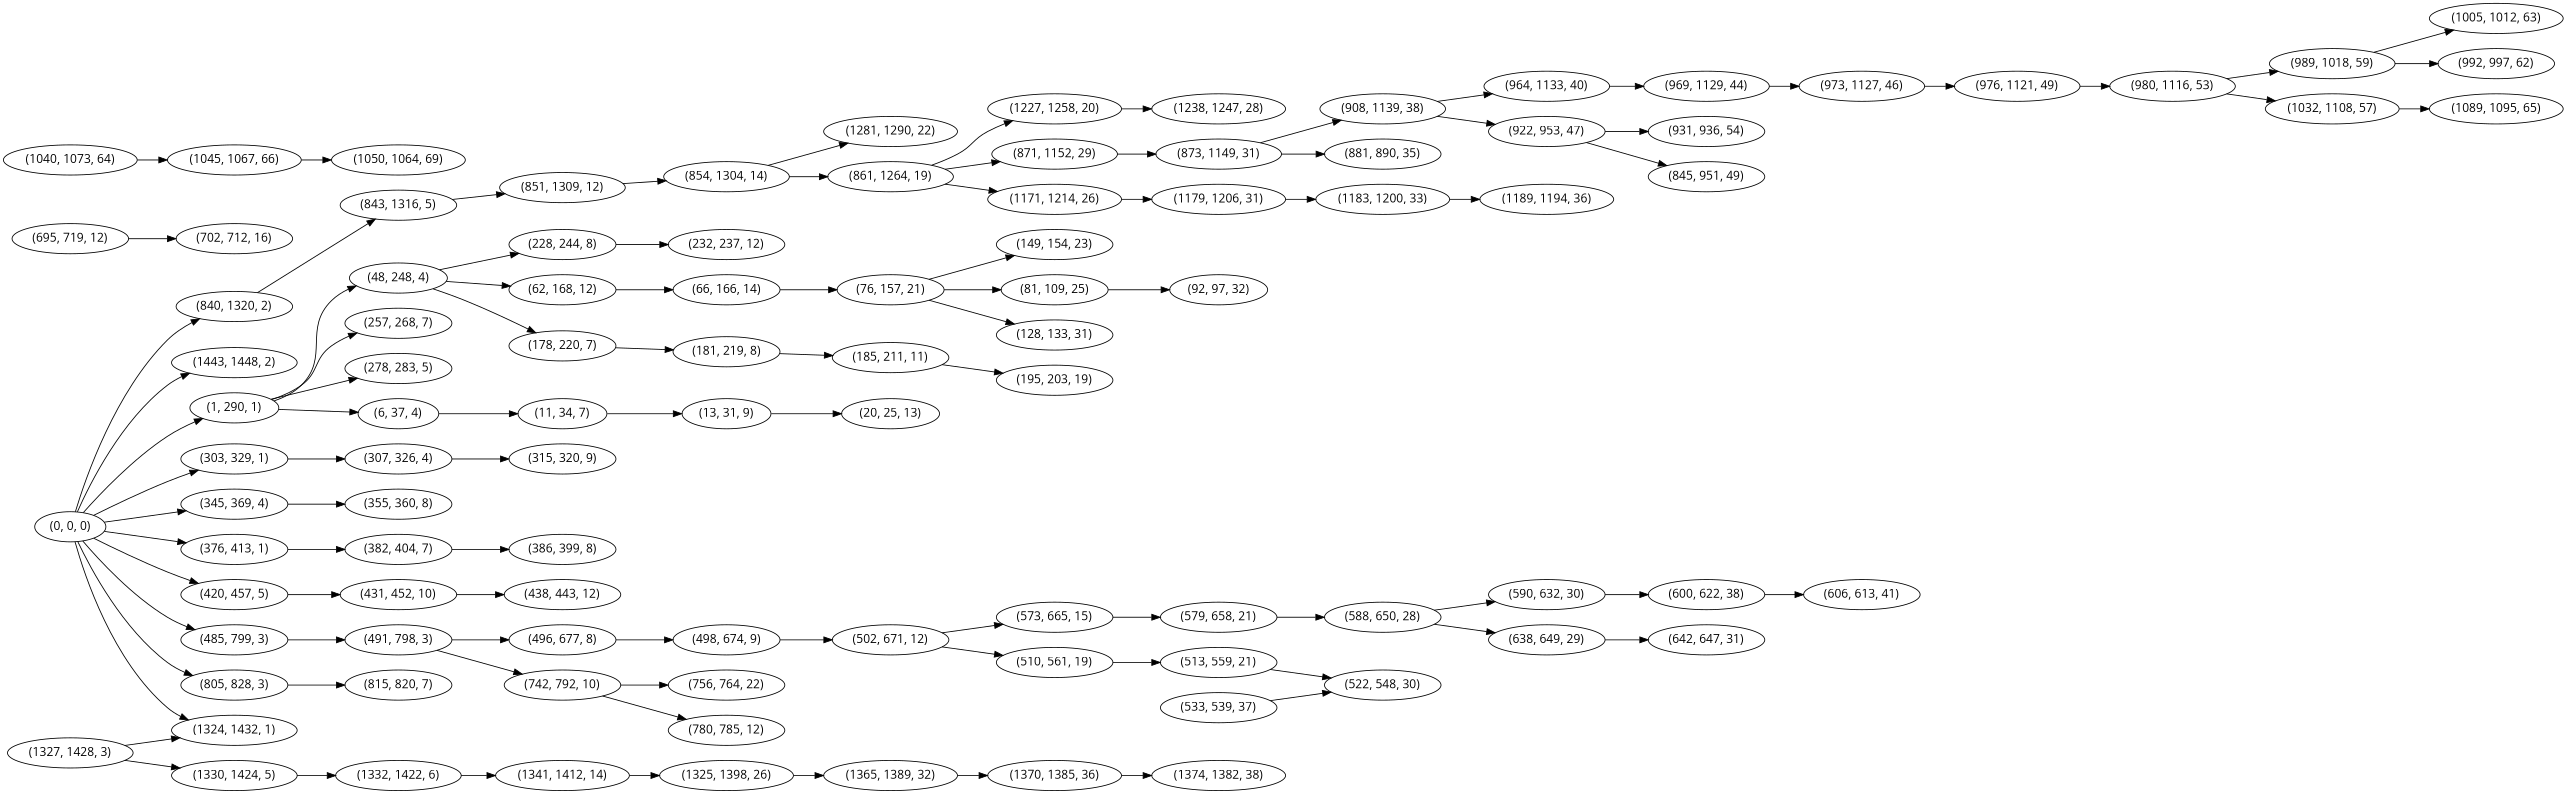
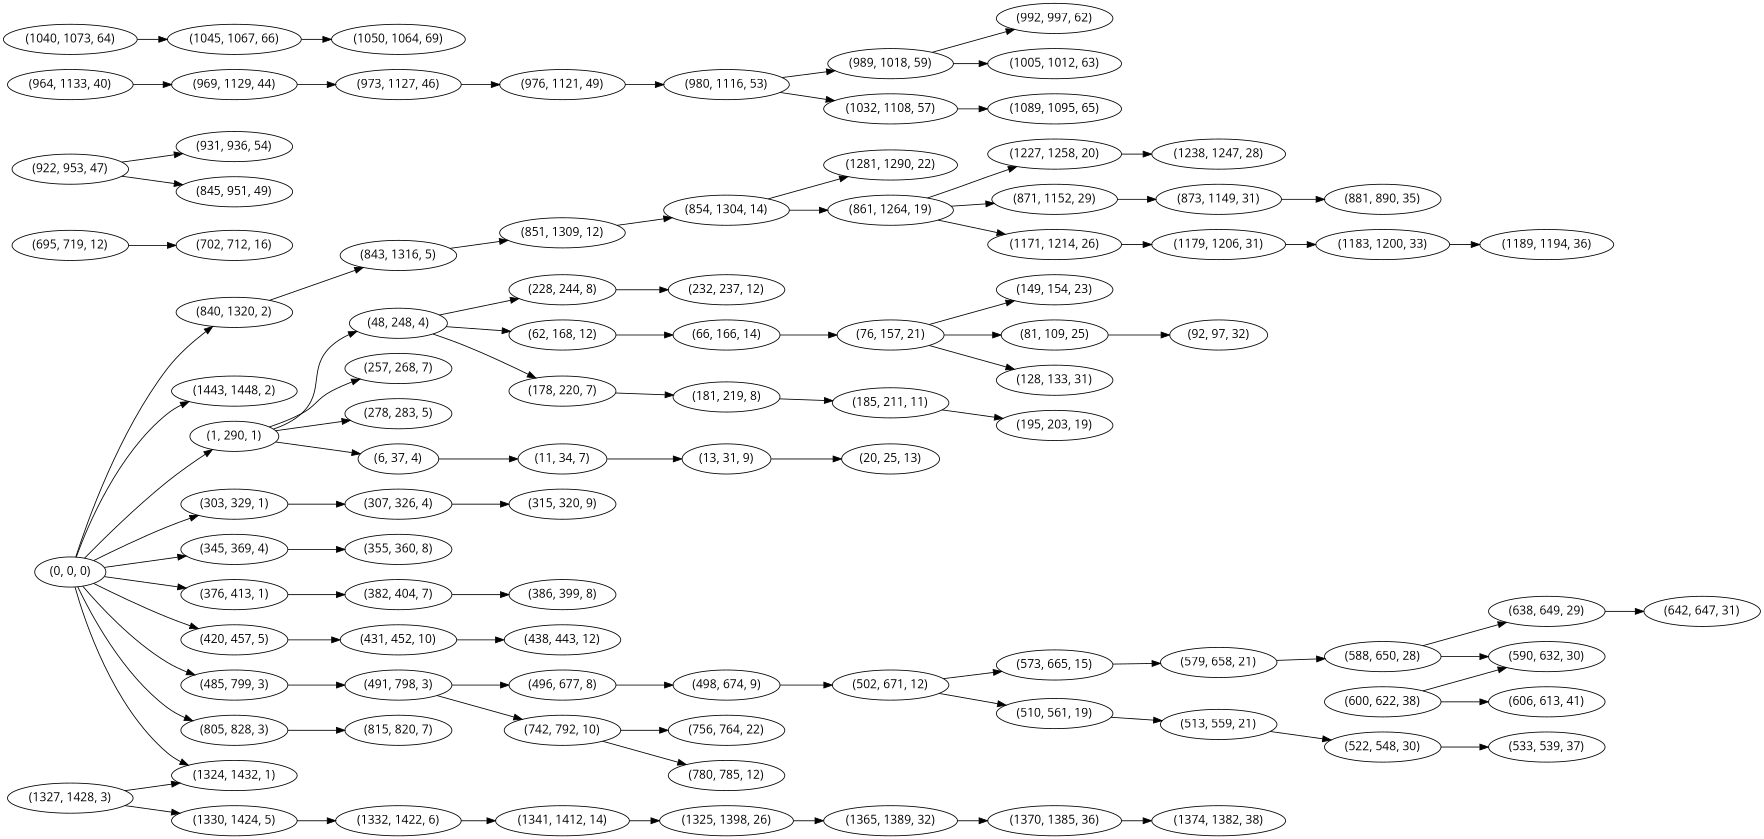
node "(908, 1139, 38)": removed
edge "(590, 632, 30)" -> "(600, 622, 38)": reversed
edge "(533, 539, 37)" -> "(522, 548, 30)": reversed
